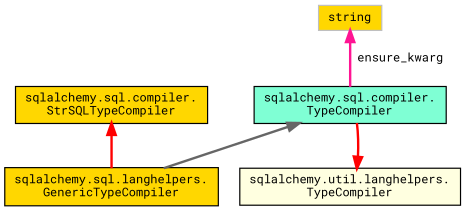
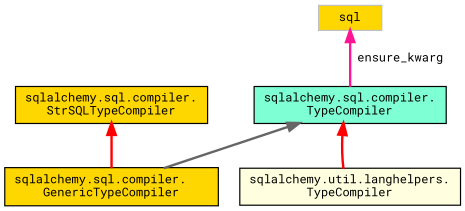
node "string": label "string" -> "sql"
edge "sqlalchemy.sql.compiler. TypeCompiler" -> "sqlalchemy.util.langhelpers. TypeCompiler": reversed
node "sqlalchemy.sql.langhelpers. GenericTypeCompiler": label "sqlalchemy.sql.langhelpers. GenericTypeCompiler" -> "sqlalchemy.sql.compiler. GenericTypeCompiler"
